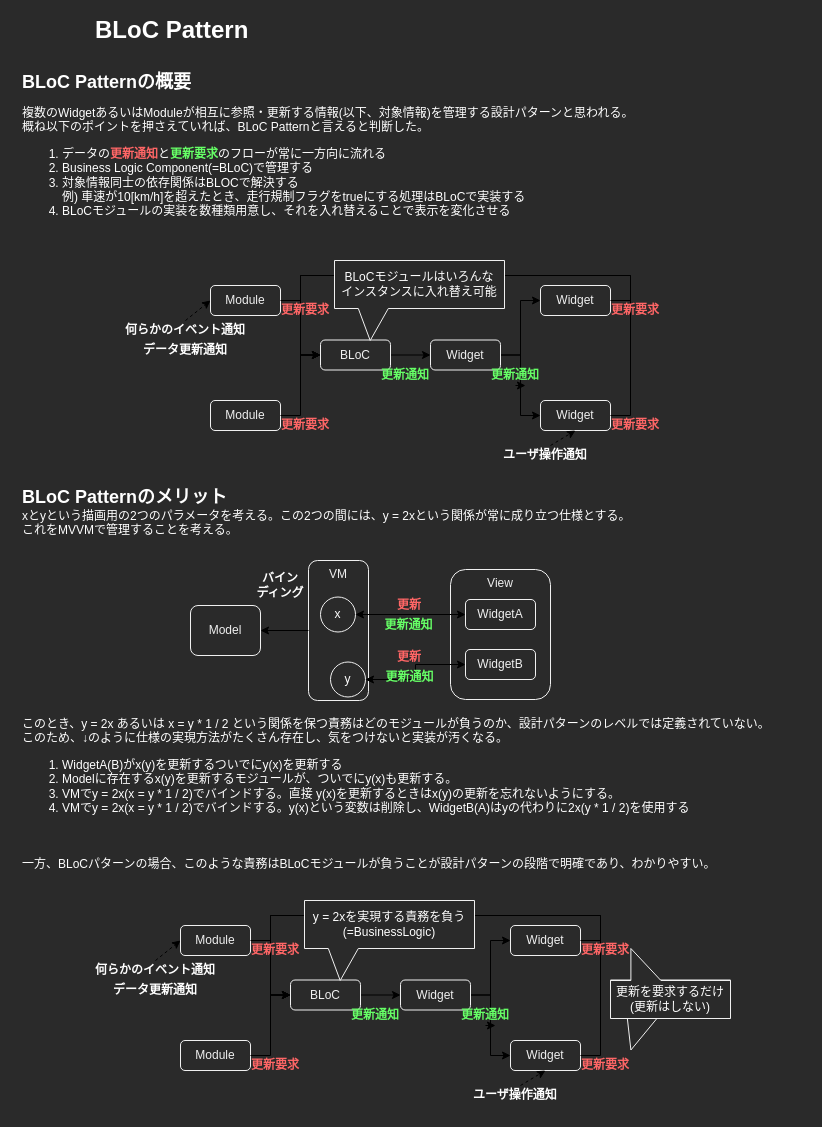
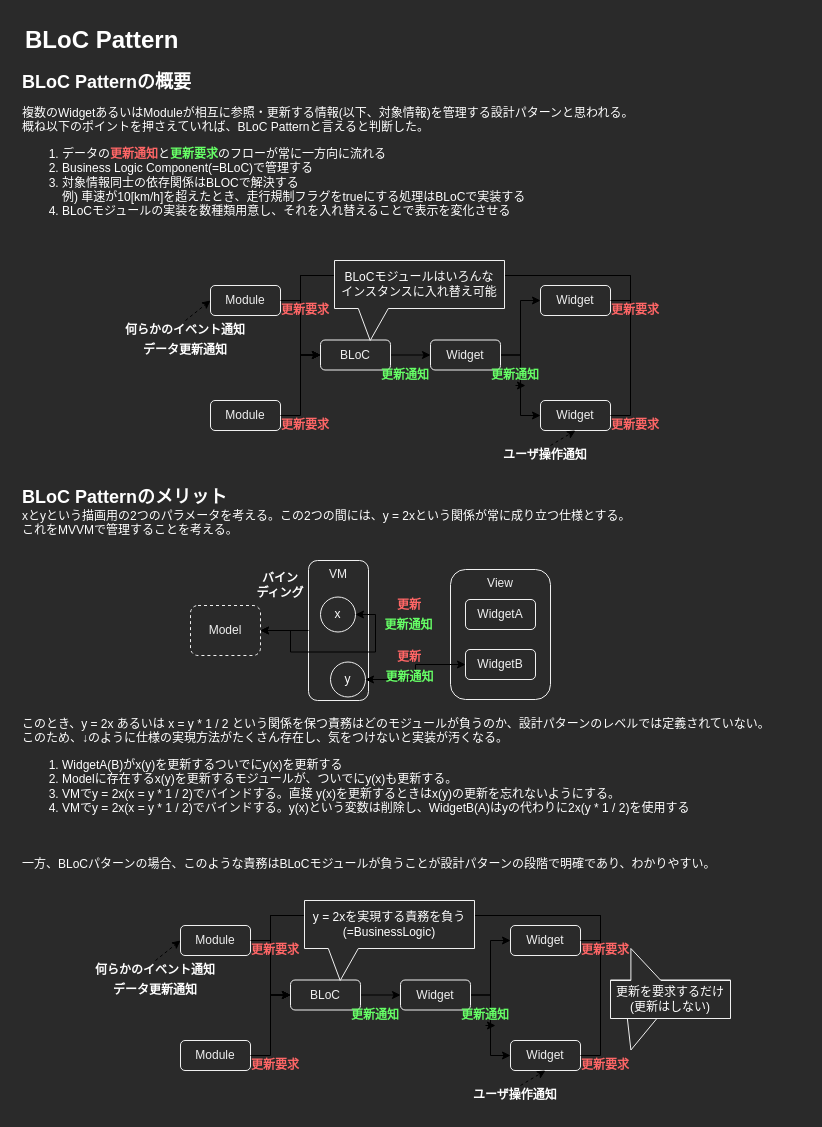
node "BLoC Pattern": moved (421, 31) -> (351, 41)
edge "x" -- "WidgetA": now "x" -- "Model"
node "Model": style solid -> dashed
